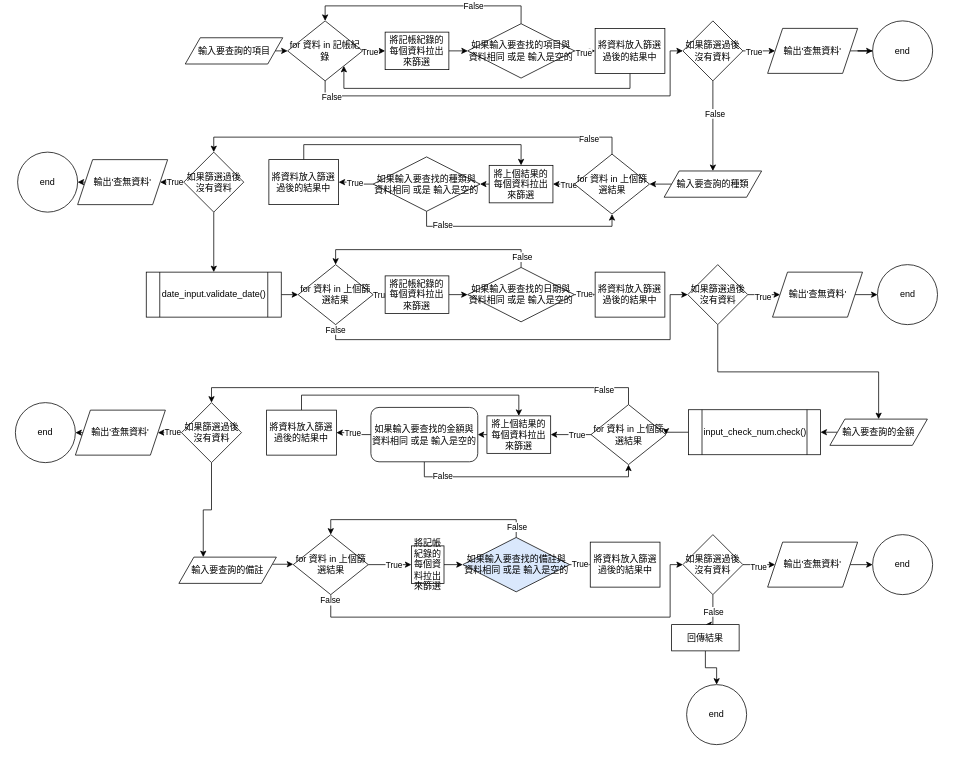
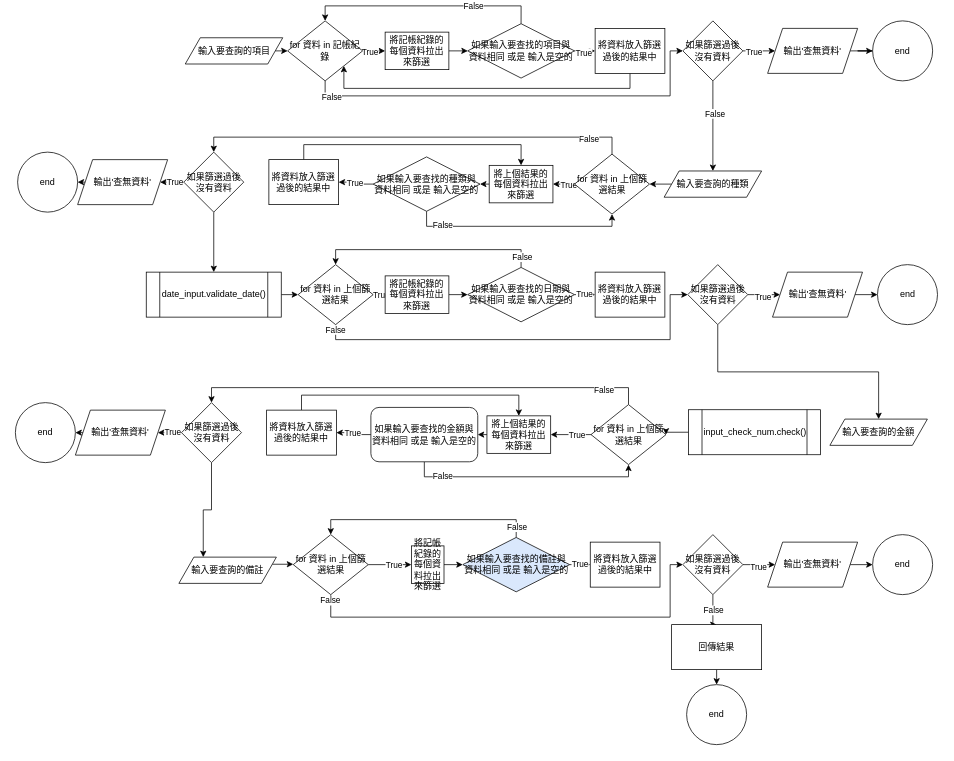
edge "輸入要查詢的金額" -> "input_check_num.check()": removed
node "回傳結果": size 68x26 -> 90x45
